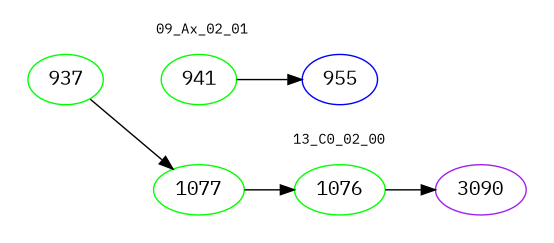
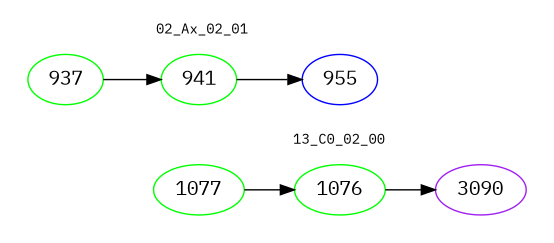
cluster "09_Ax_02_01": label "09_Ax_02_01" -> "02_Ax_02_01"
edge "937" -> "1077": now "937" -> "941"
